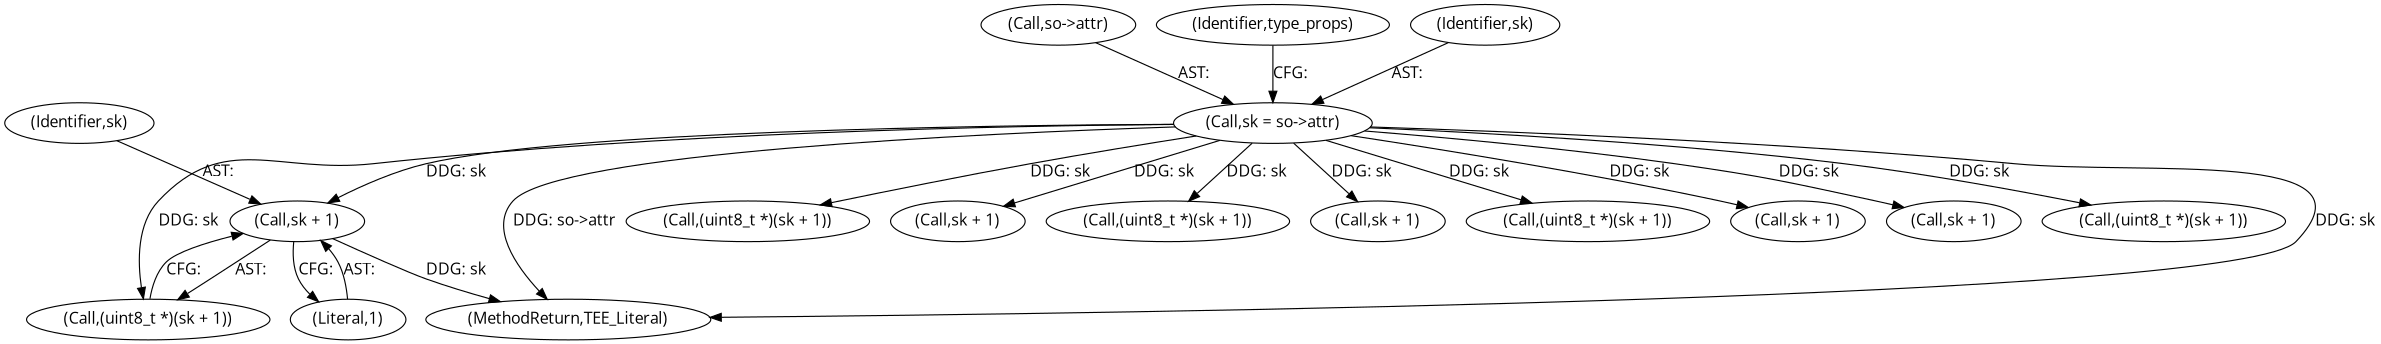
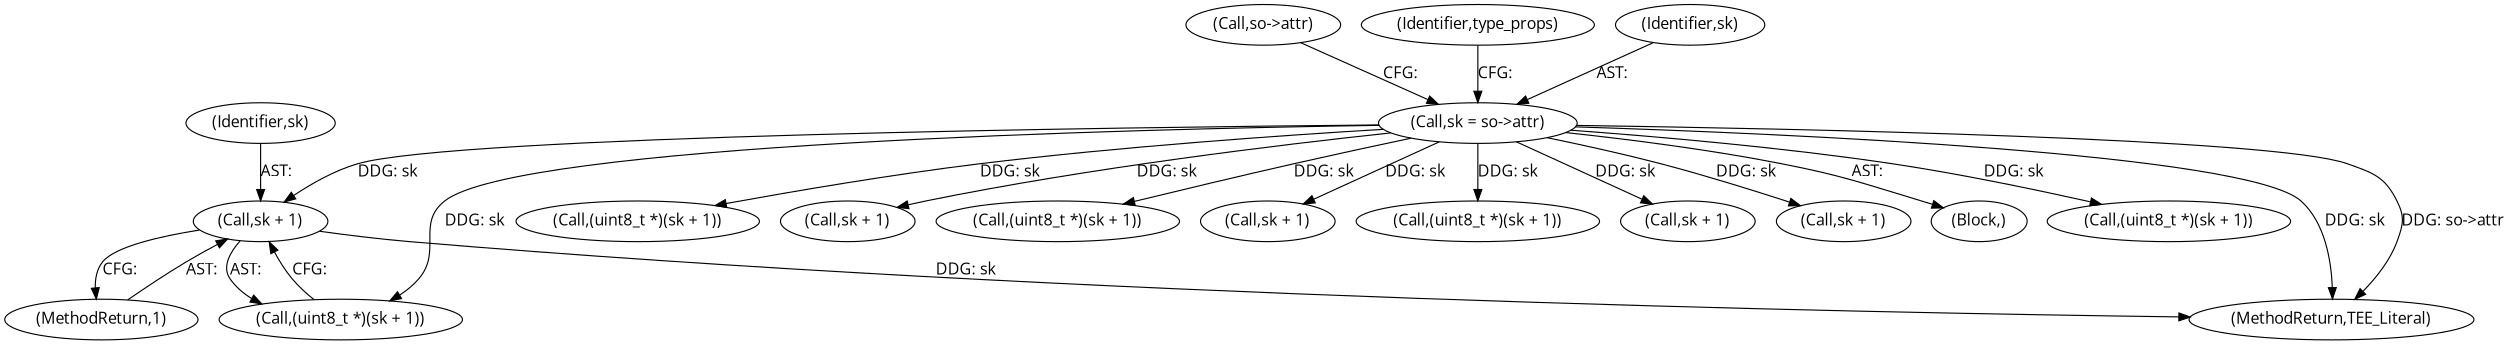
edge "(Call,so->attr)" -> "(Call,sk = so->attr)": label "AST: " -> "CFG: "
node "(Block,)": added
node "(Literal,1)": label "(Literal,1)" -> "(MethodReturn,1)"
